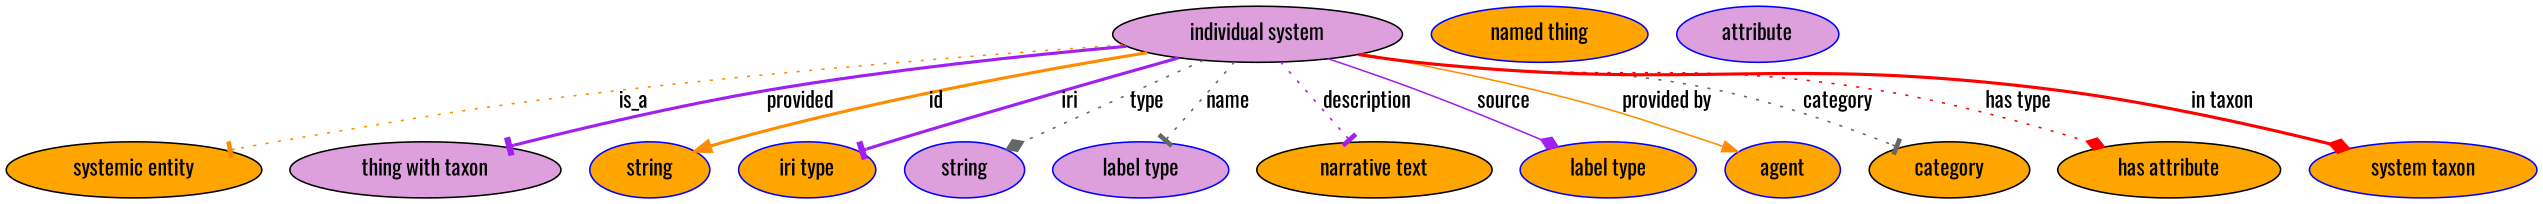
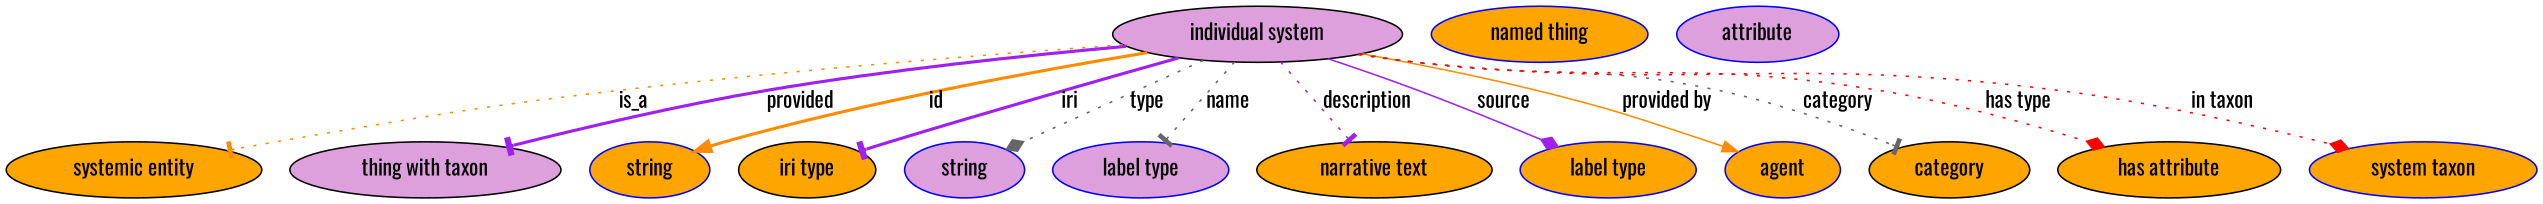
edge "individual system" -> "system taxon": style bold -> dotted
node "iri type": color blue -> black
